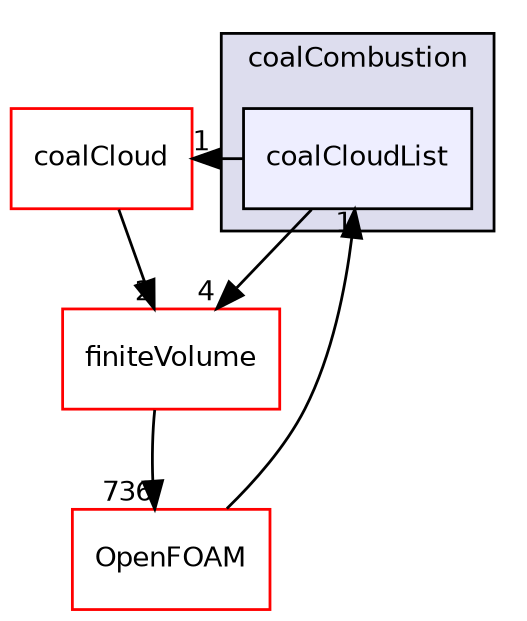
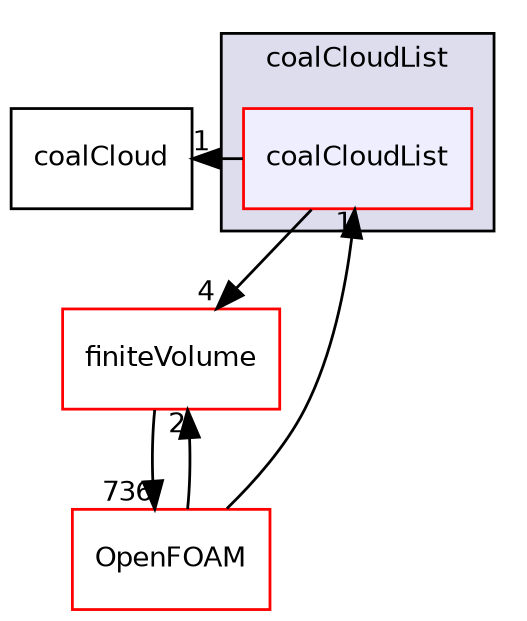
cluster "coalCombustion": label "coalCombustion" -> "coalCloudList"
node "coalCloud": color red -> black
node "coalCloudList": color black -> red
edge "coalCloud" -> "finiteVolume": now "OpenFOAM" -> "finiteVolume"
